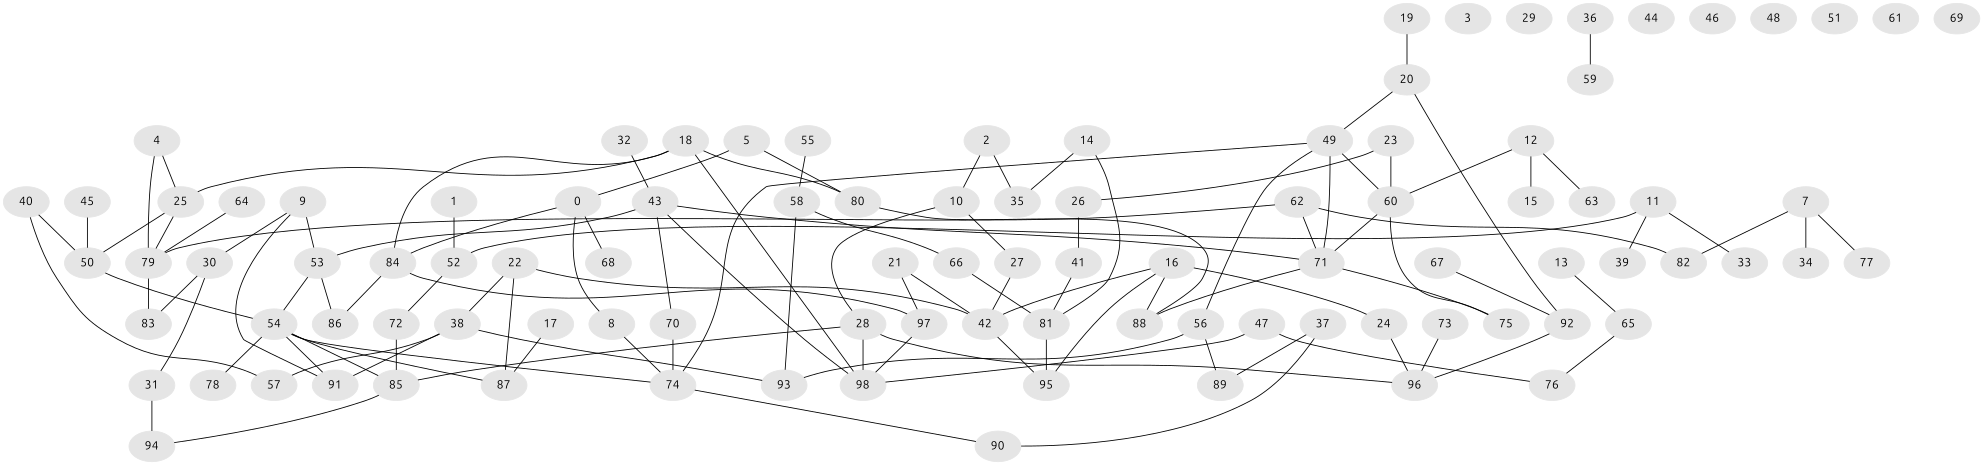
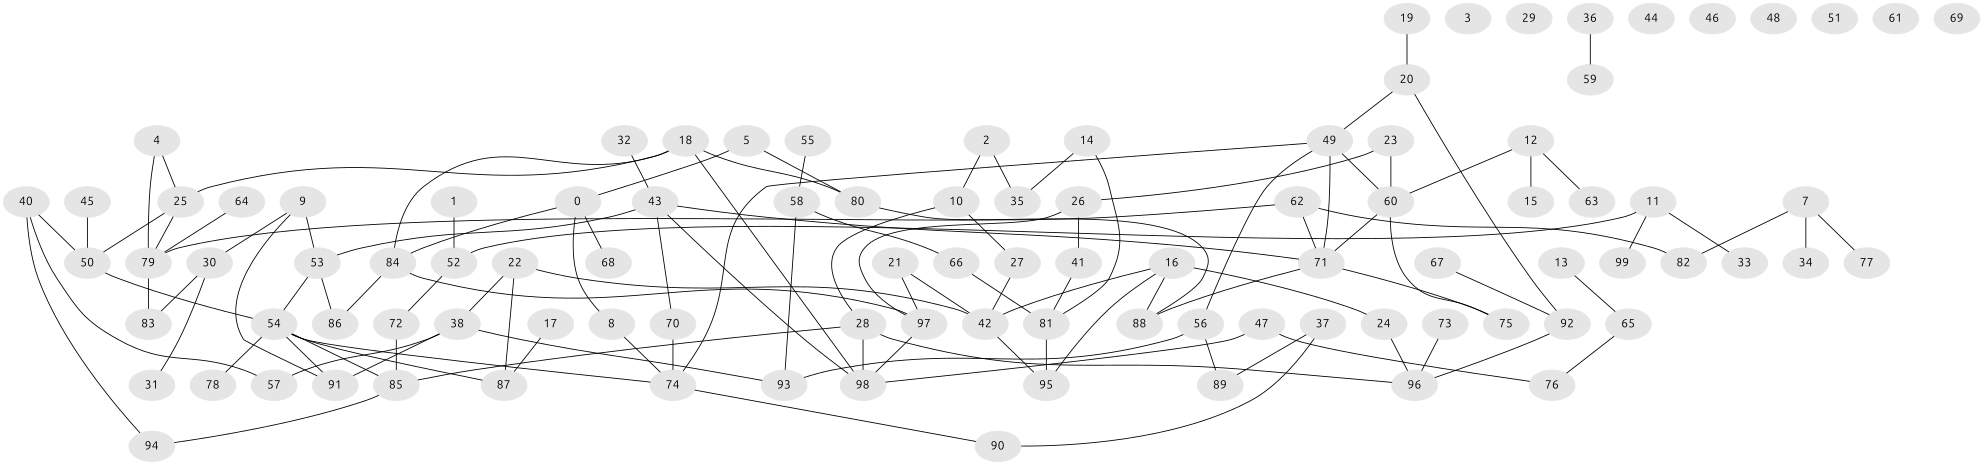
edge "26" -- "97": added
node "39": label "39" -> "99"
edge "31" -- "94": now "40" -- "94"
